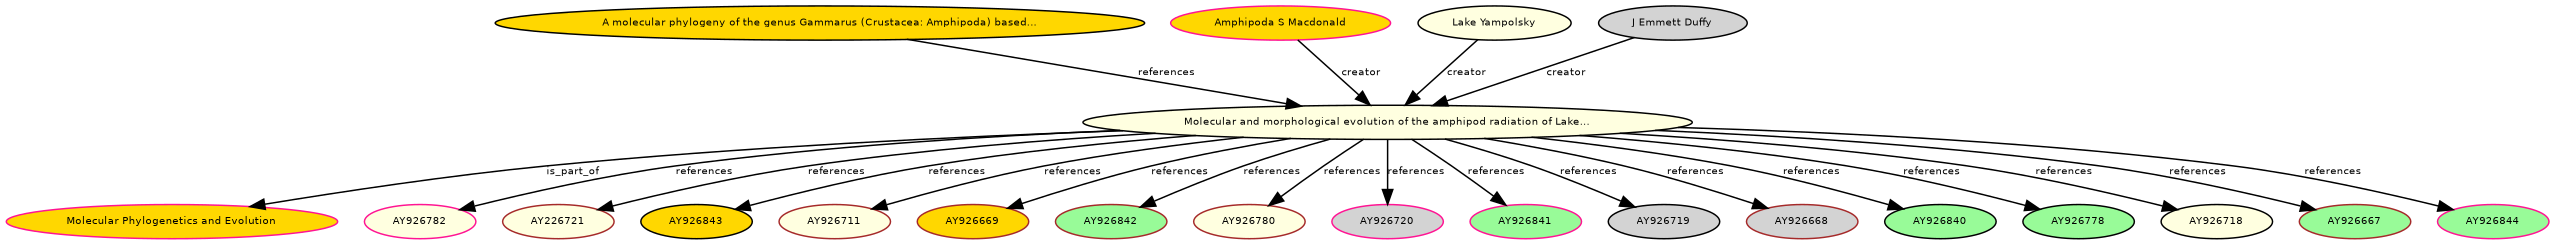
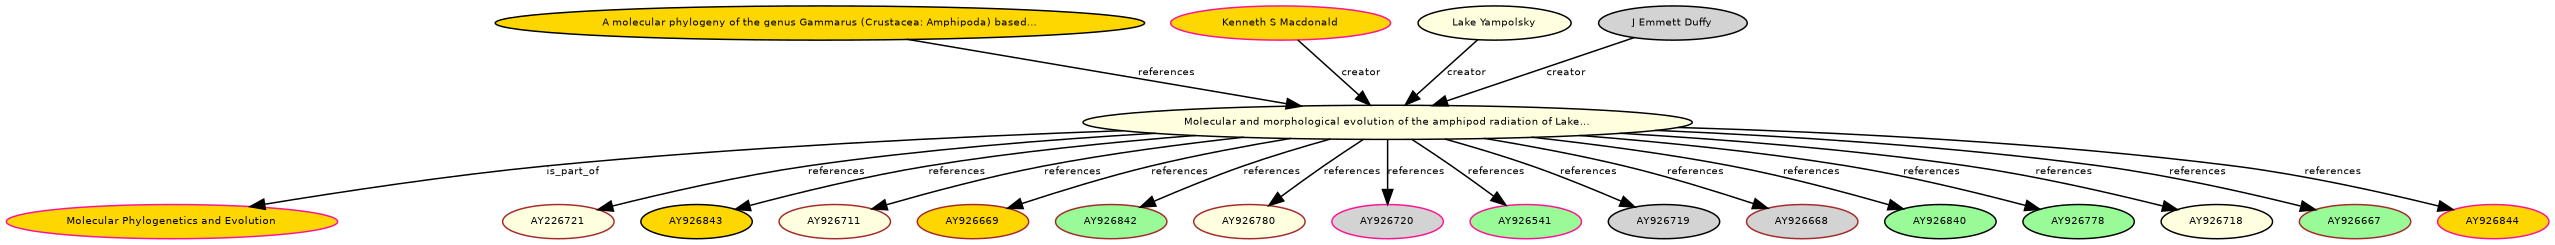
node "Amphipoda S Macdonald": label "Amphipoda S Macdonald" -> "Kenneth S Macdonald"
node "AY926782": removed
node "AY926841": label "AY926841" -> "AY926541"
node "AY926844": fillcolor palegreen -> gold
